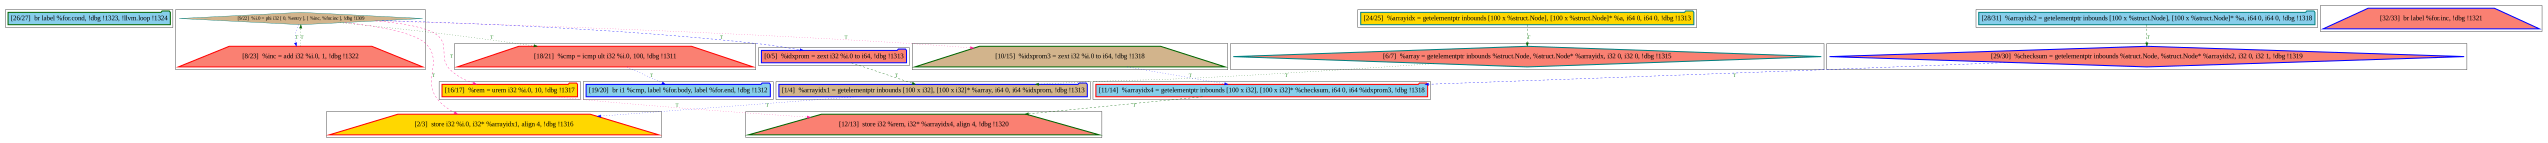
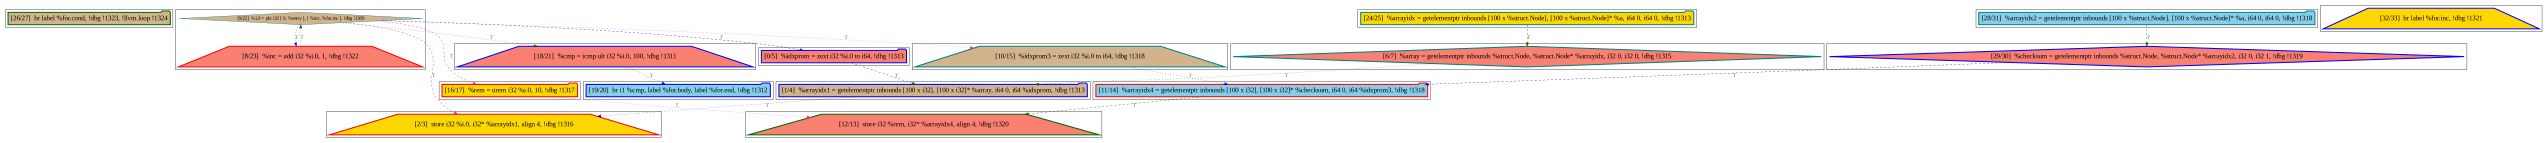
node "[26/27]  br label %for.cond, !dbg !1323, !llvm.loop !1324": fillcolor skyblue -> tan
node "[32/33]  br label %for.inc, !dbg !1321": fillcolor salmon -> gold
node "[18/21]  %cmp = icmp ult i32 %i.0, 100, !dbg !1311": color red -> blue
node "[10/15]  %idxprom3 = zext i32 %i.0 to i64, !dbg !1318": color darkgreen -> teal
